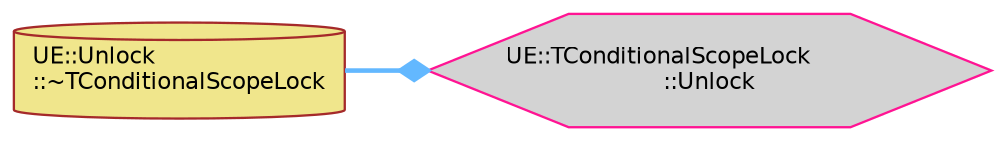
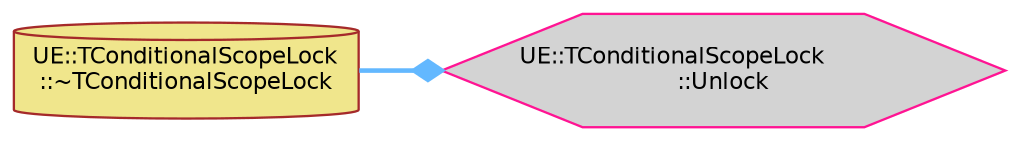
node "UE::Unlock ::~TConditionalScopeLock": label "UE::Unlock ::~TConditionalScopeLock" -> "UE::TConditionalScopeLock ::~TConditionalScopeLock"
